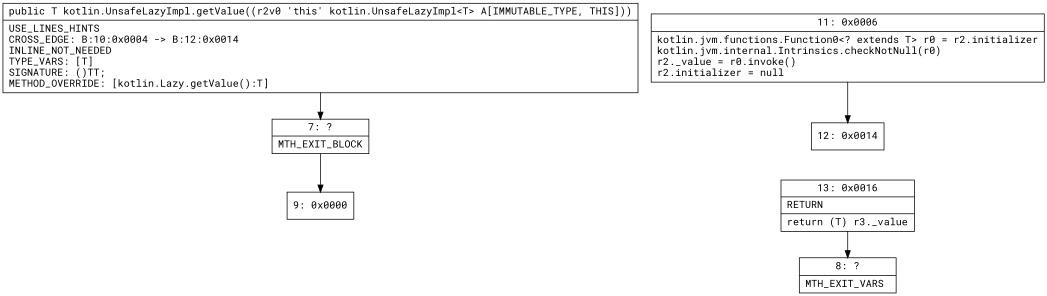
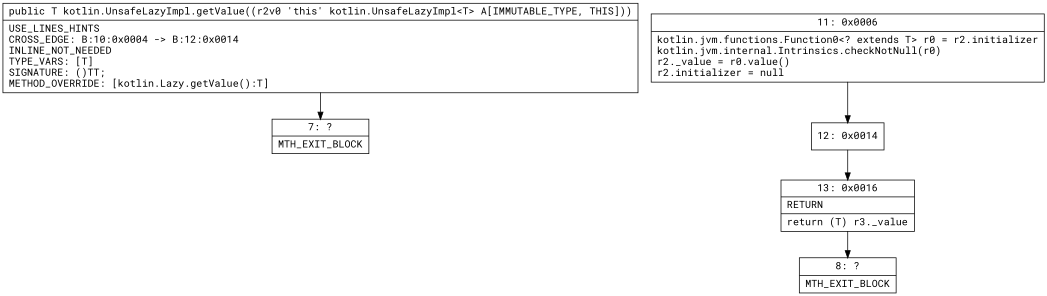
node "11: 0x0006": text "r2._value = r0.invoke()" -> "r2._value = r0.value()"
edge "12: 0x0014" -> "13: 0x0016": added
node "9: 0x0000": removed
node "8: ?": text "MTH_EXIT_VARS" -> "MTH_EXIT_BLOCK"
